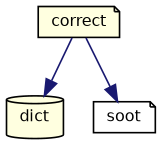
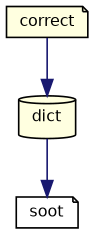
edge "correct" -> "soot": now "dict" -> "soot"
